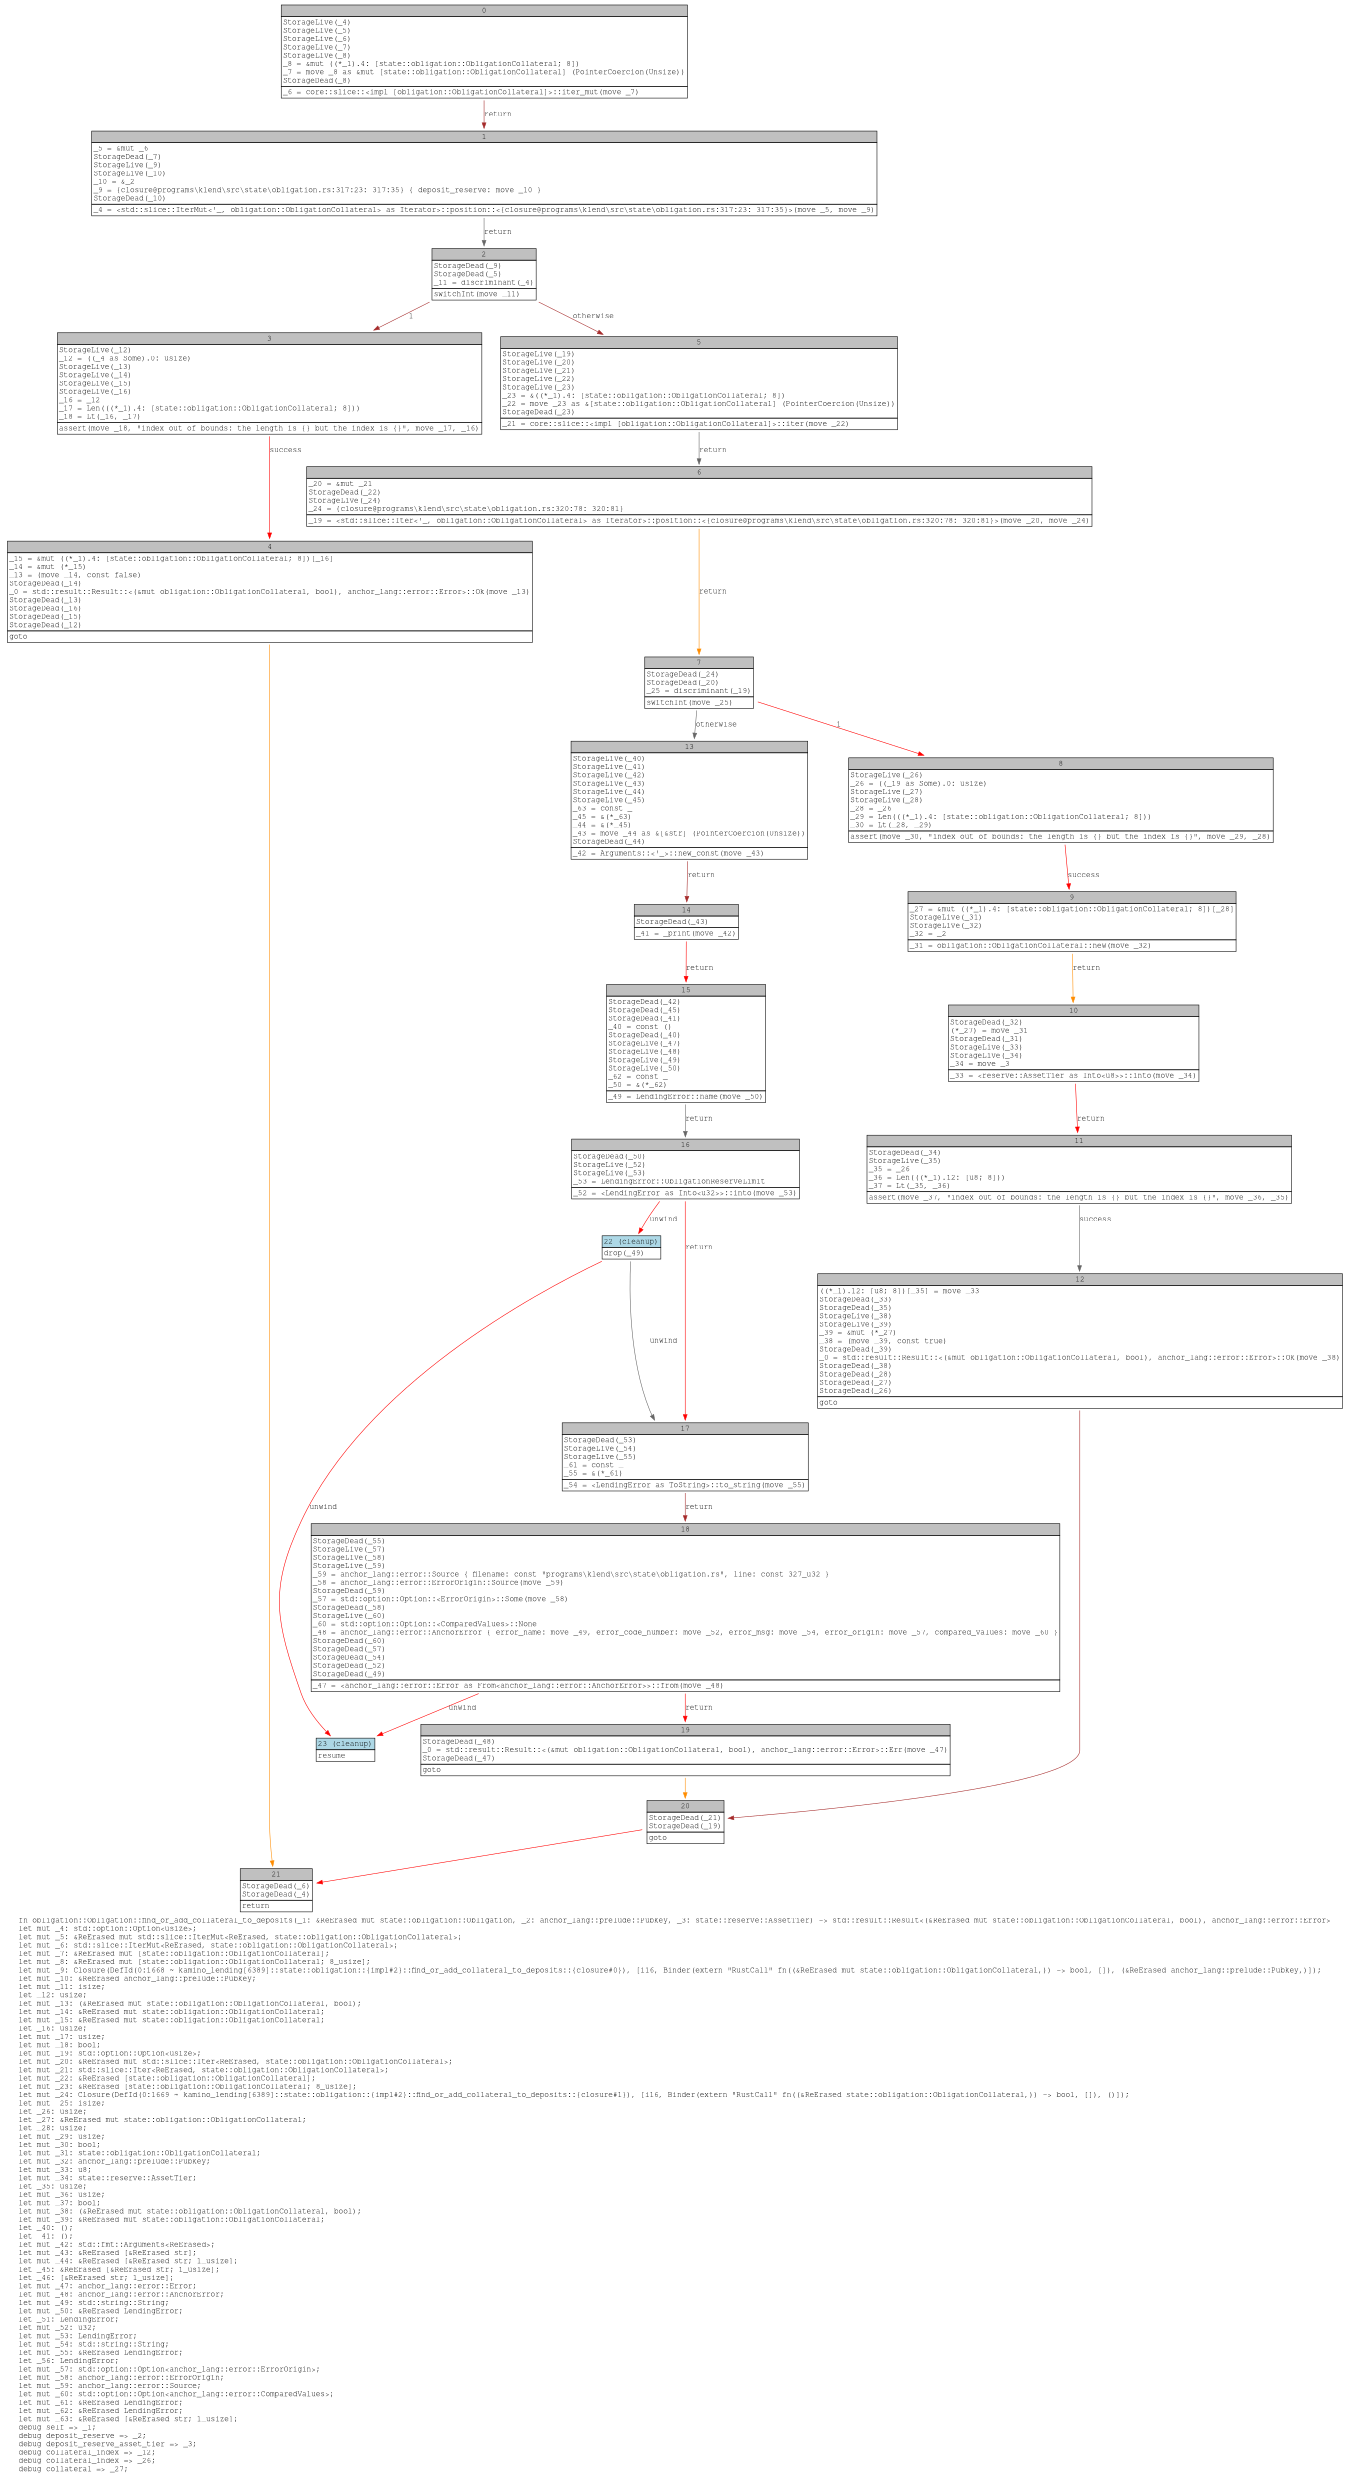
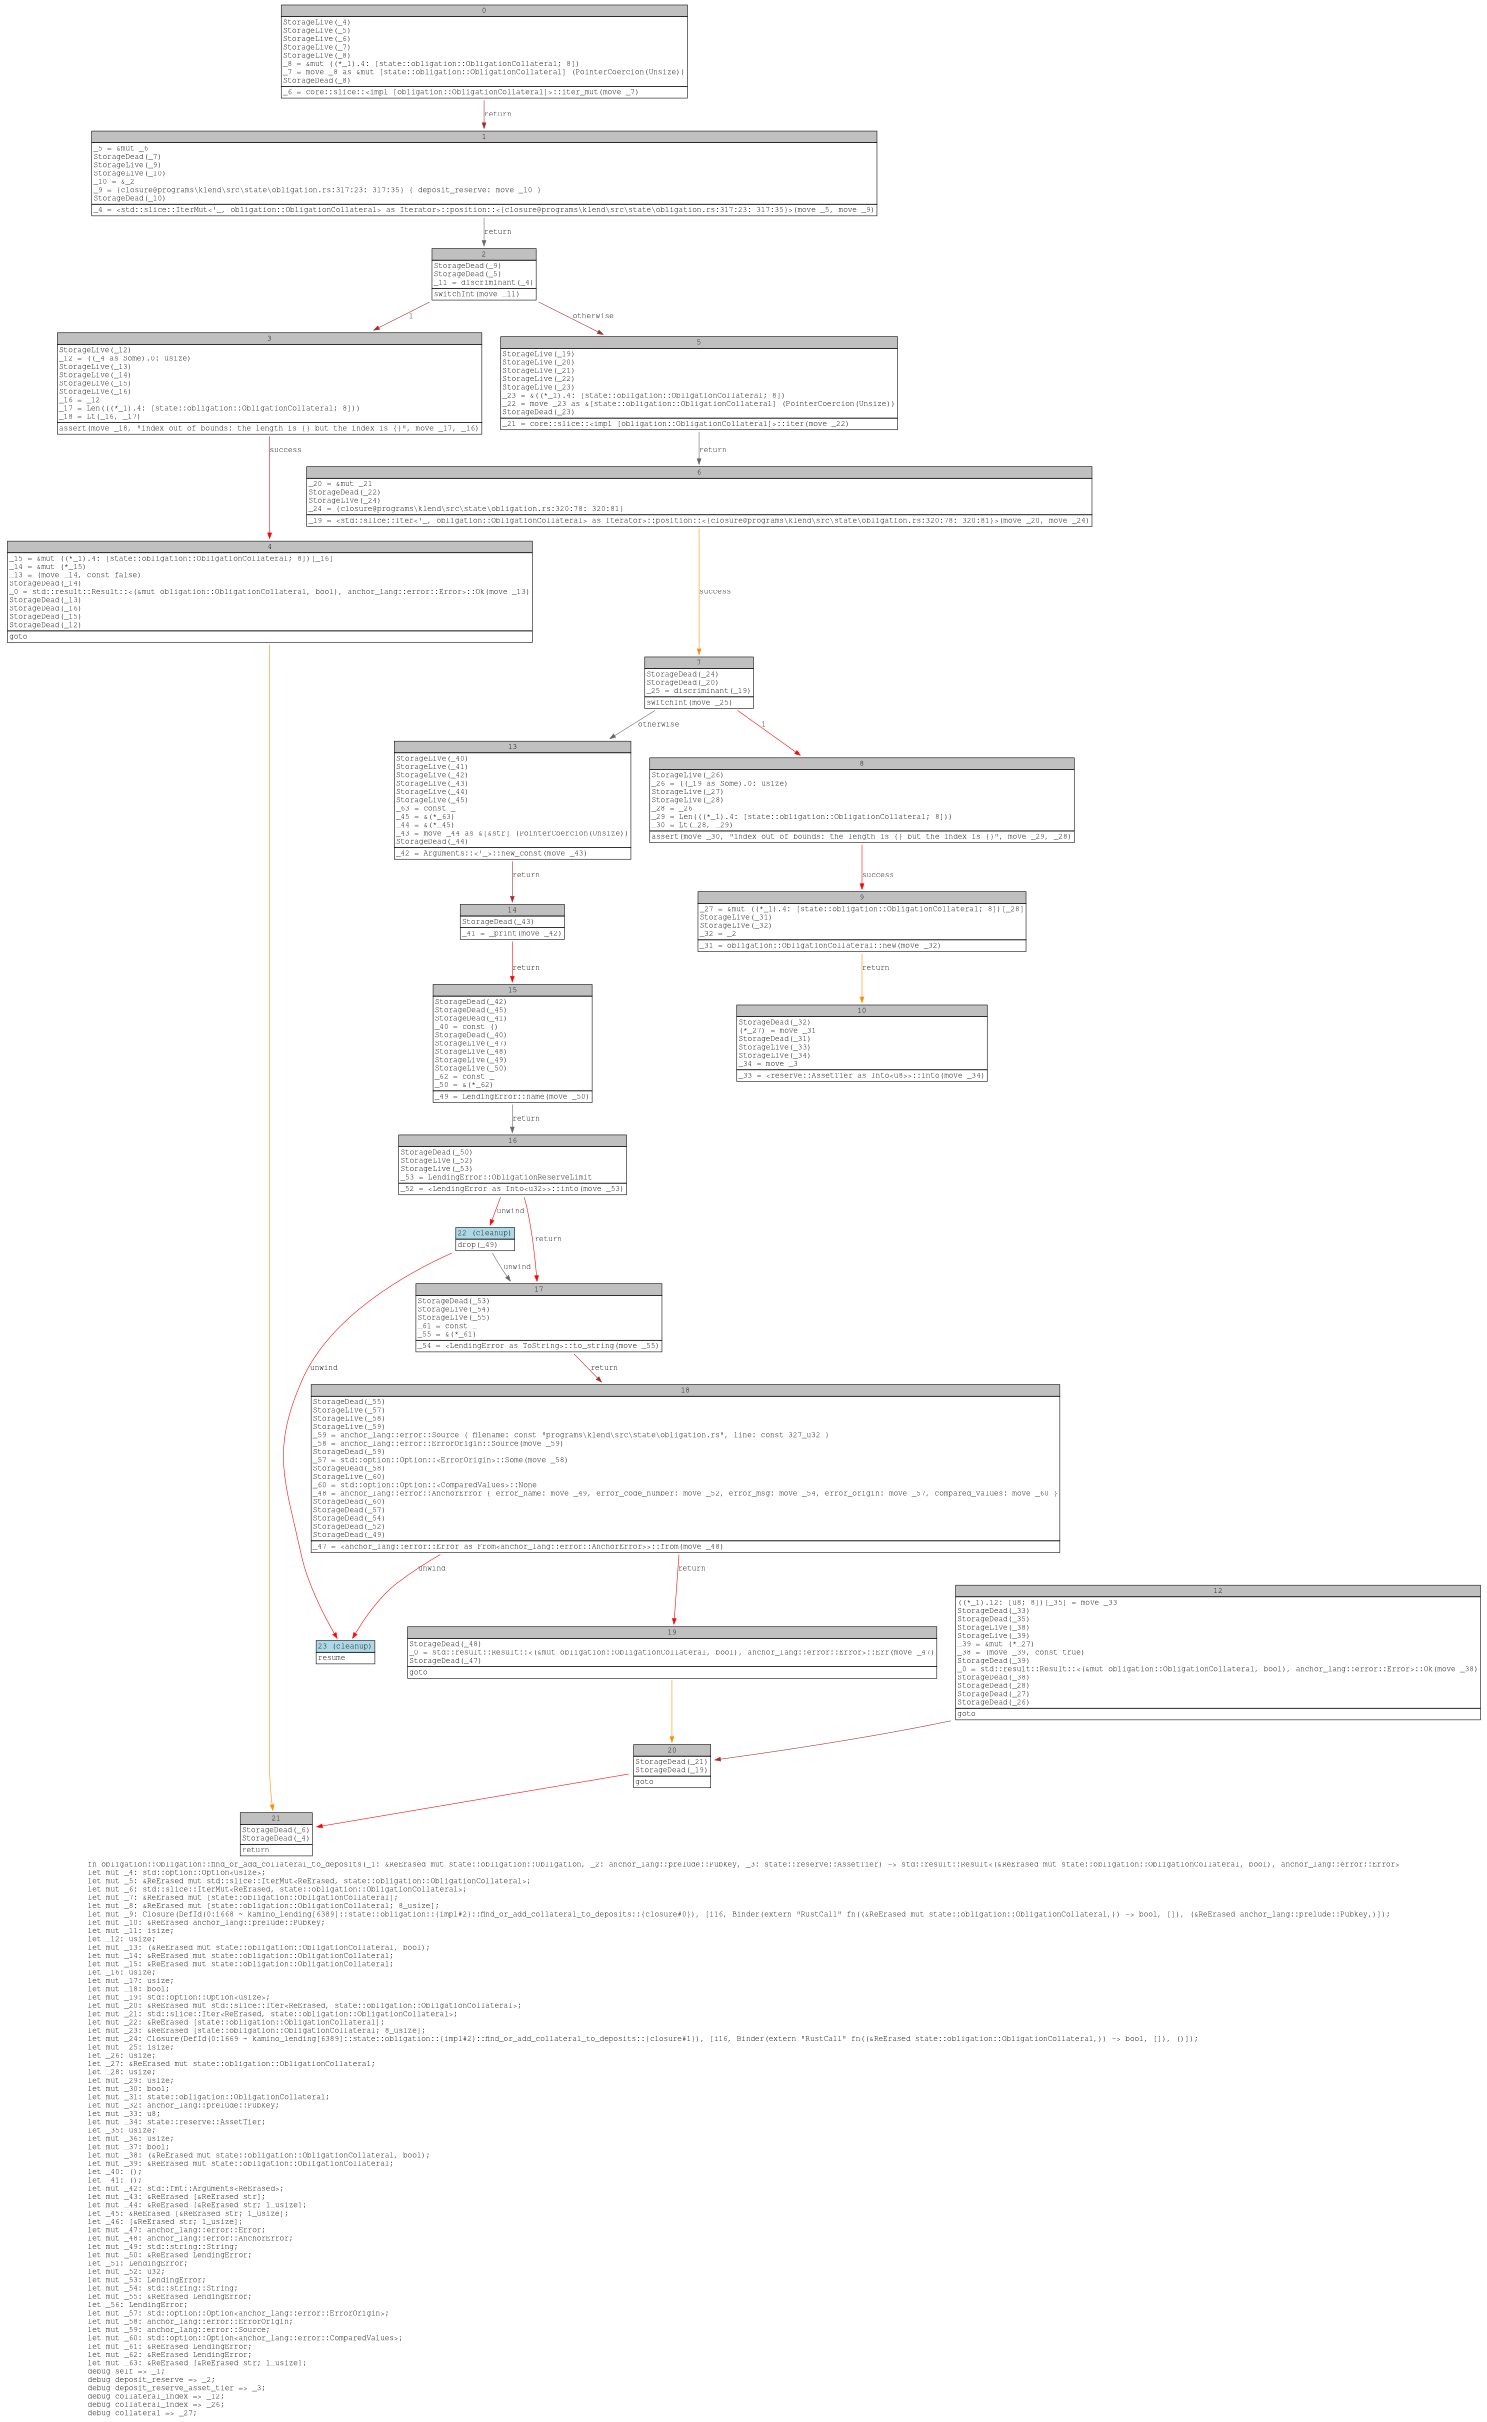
edge "6" -> "7": label "return" -> "success"
node "11": removed
